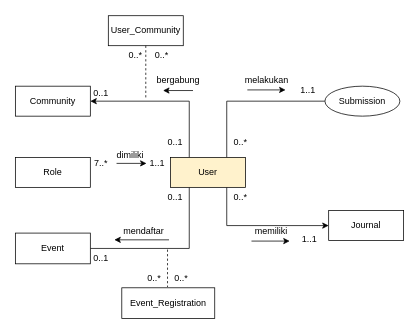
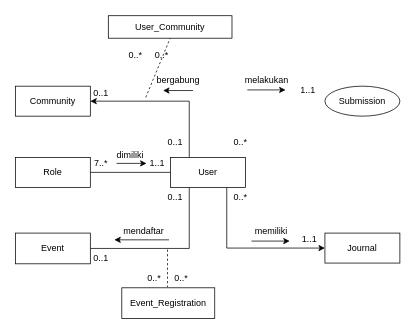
node "User_Community": size 75x30 -> 124x23
edge "Submission" -- "User": removed
edge "Role" -- "User": added
node "User": fillcolor #fff2cc -> #ffffff
node "Journal": moved (366, 225) -> (363, 248)
